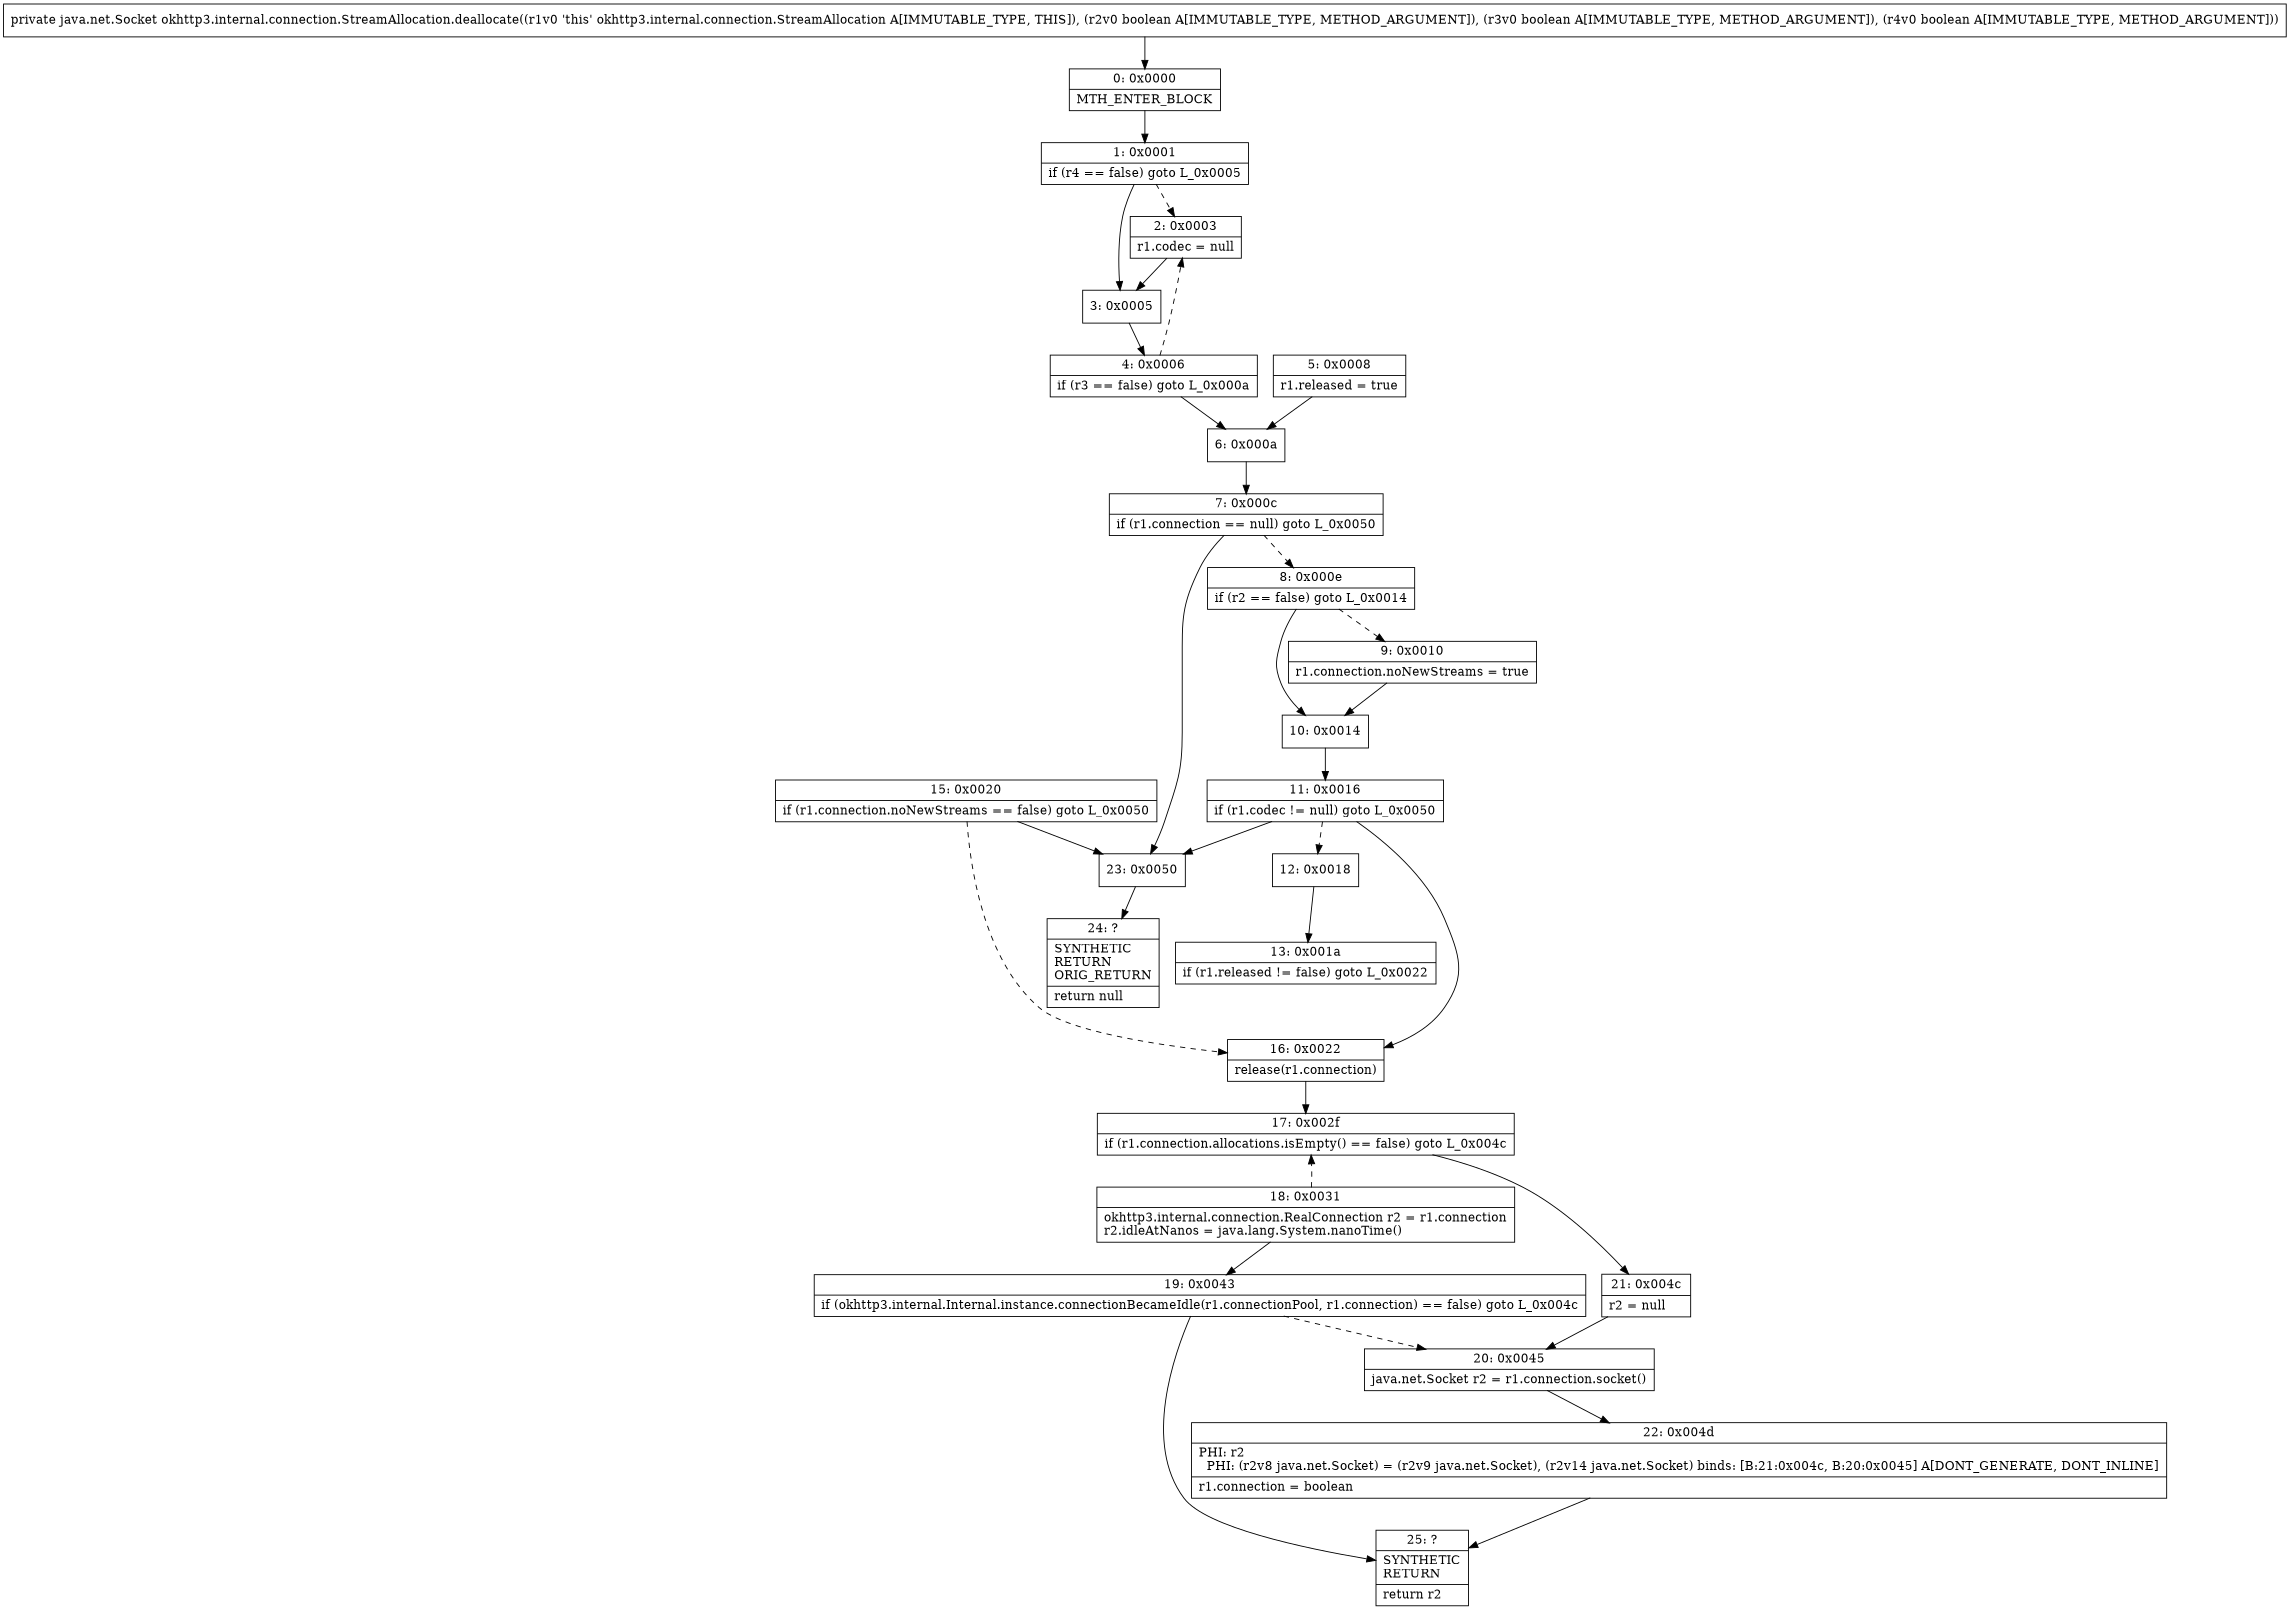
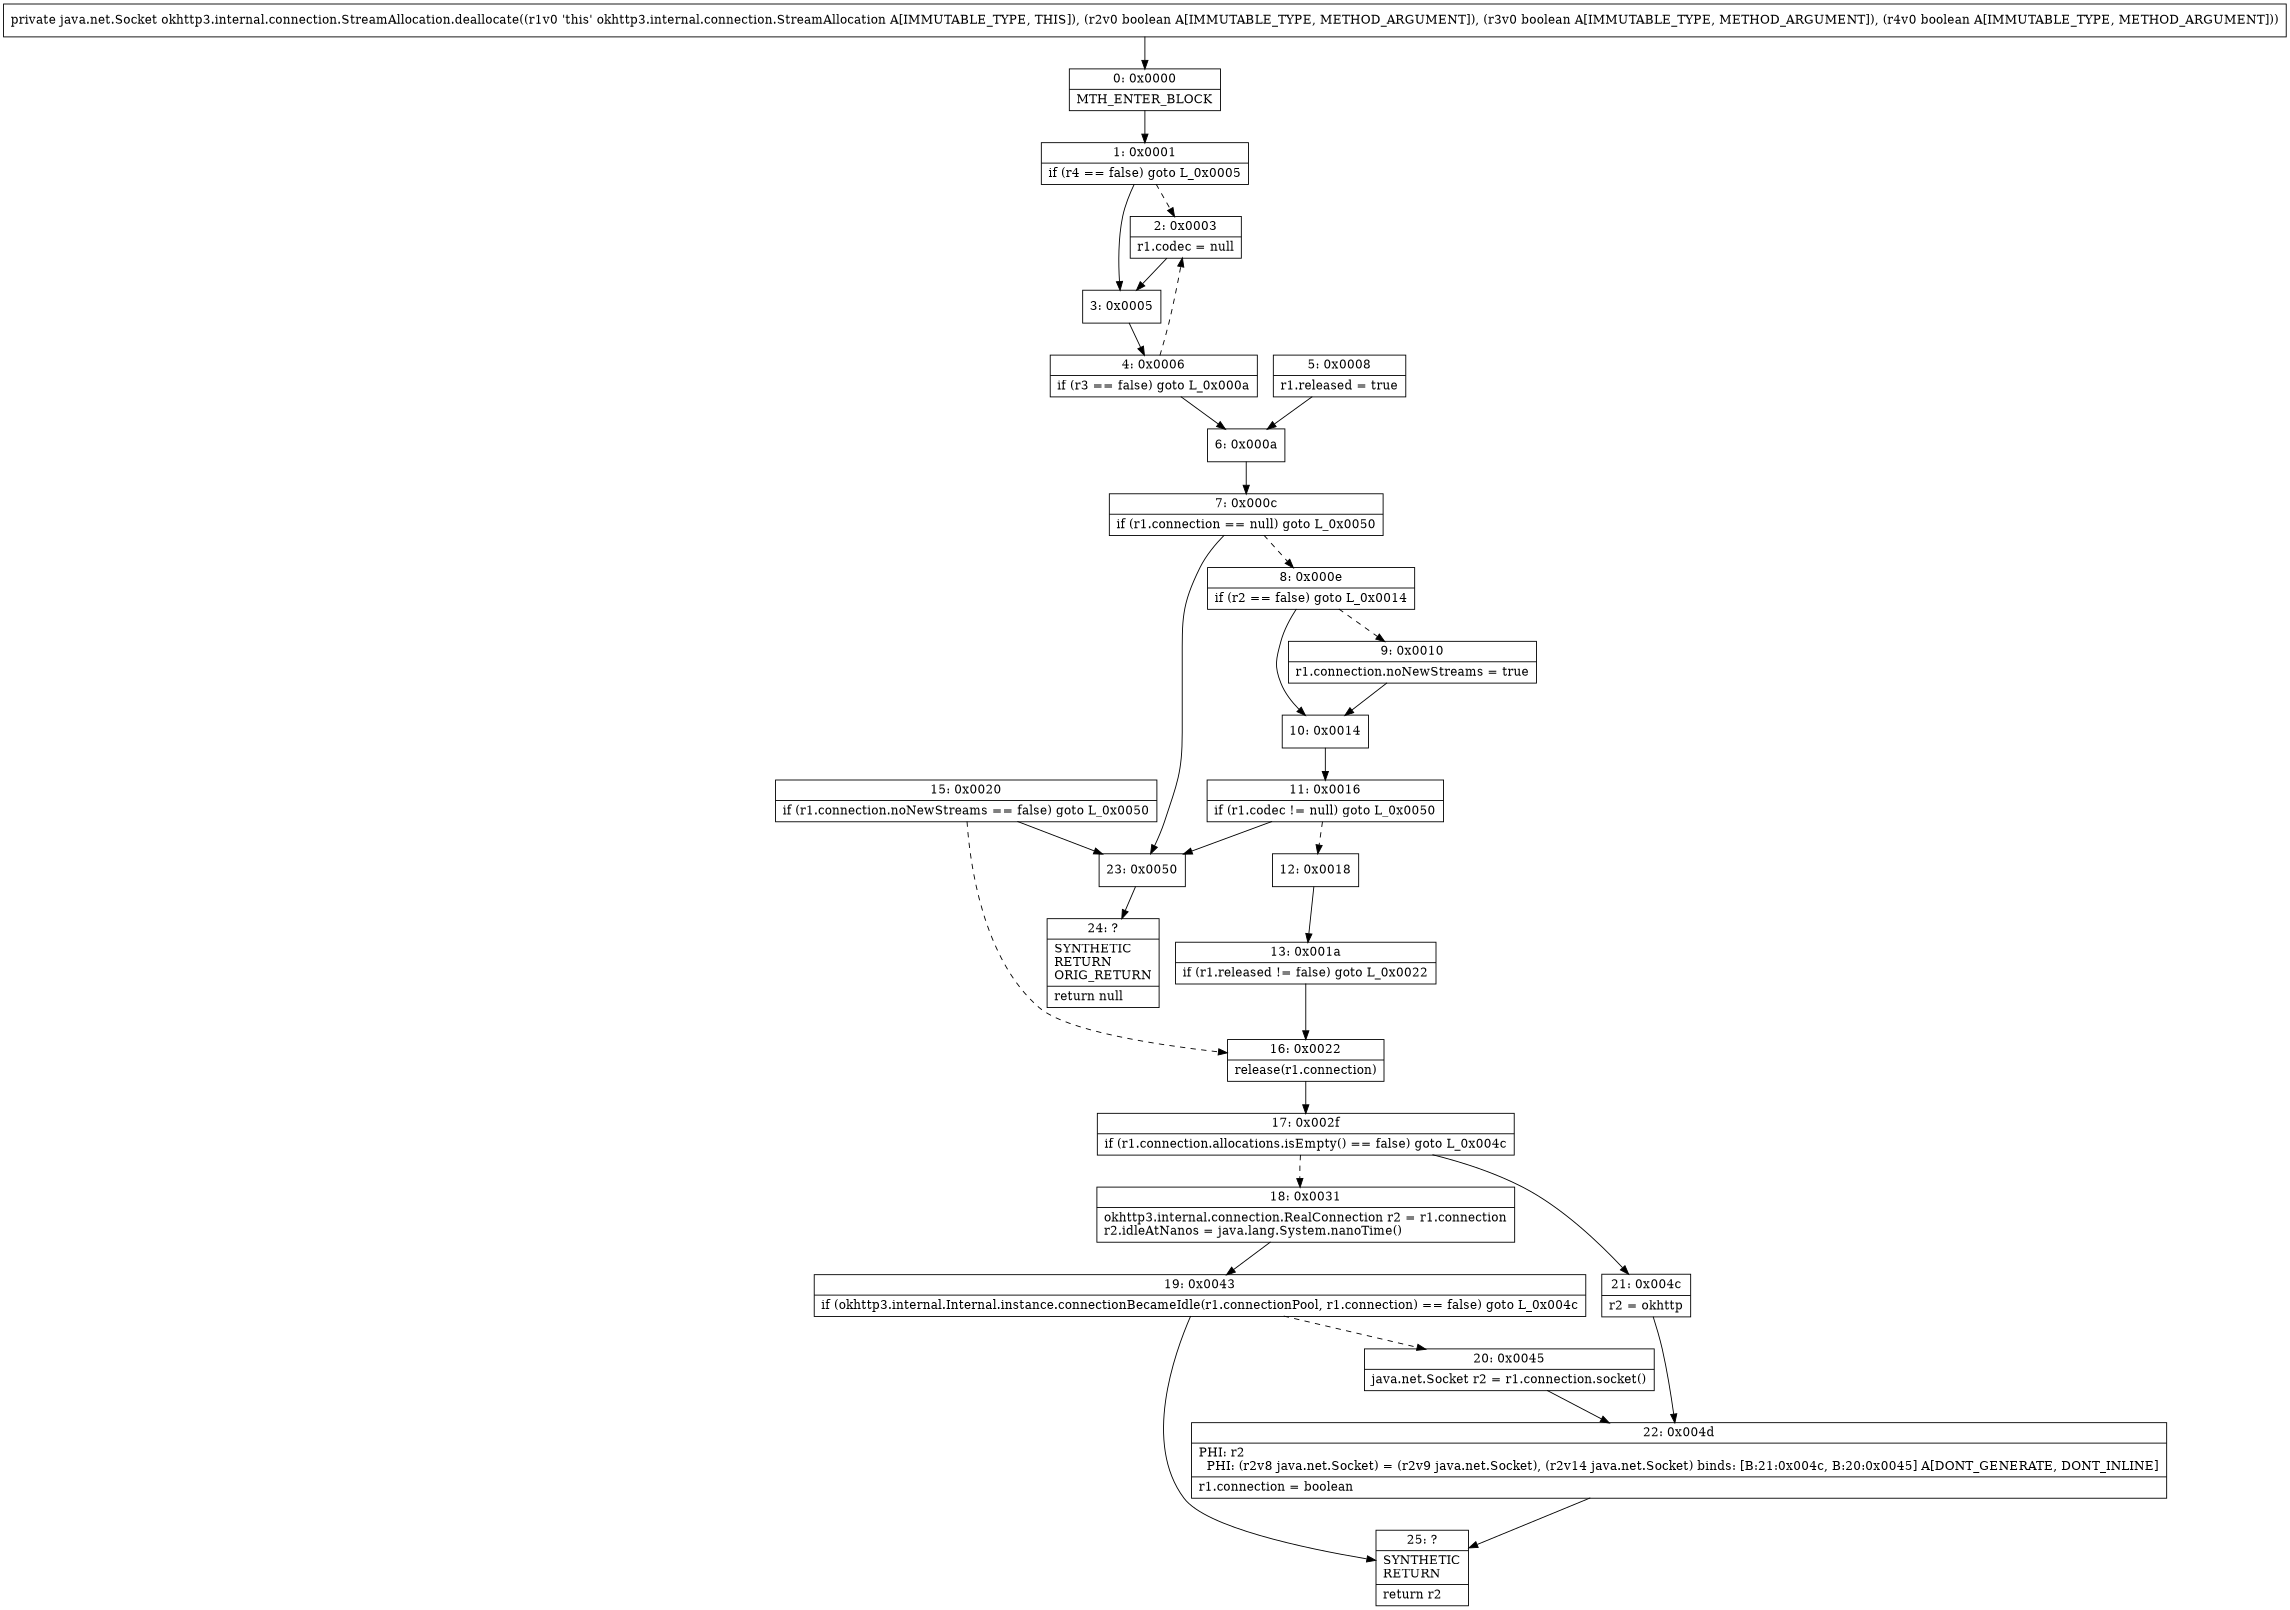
edge "11: 0x0016" -> "16: 0x0022": now "13: 0x001a" -> "16: 0x0022"
edge "18: 0x0031" -> "17: 0x002f": reversed
node "21: 0x004c": text "r2 = null" -> "r2 = okhttp"
edge "21: 0x004c" -> "20: 0x0045": now "21: 0x004c" -> "22: 0x004d"
